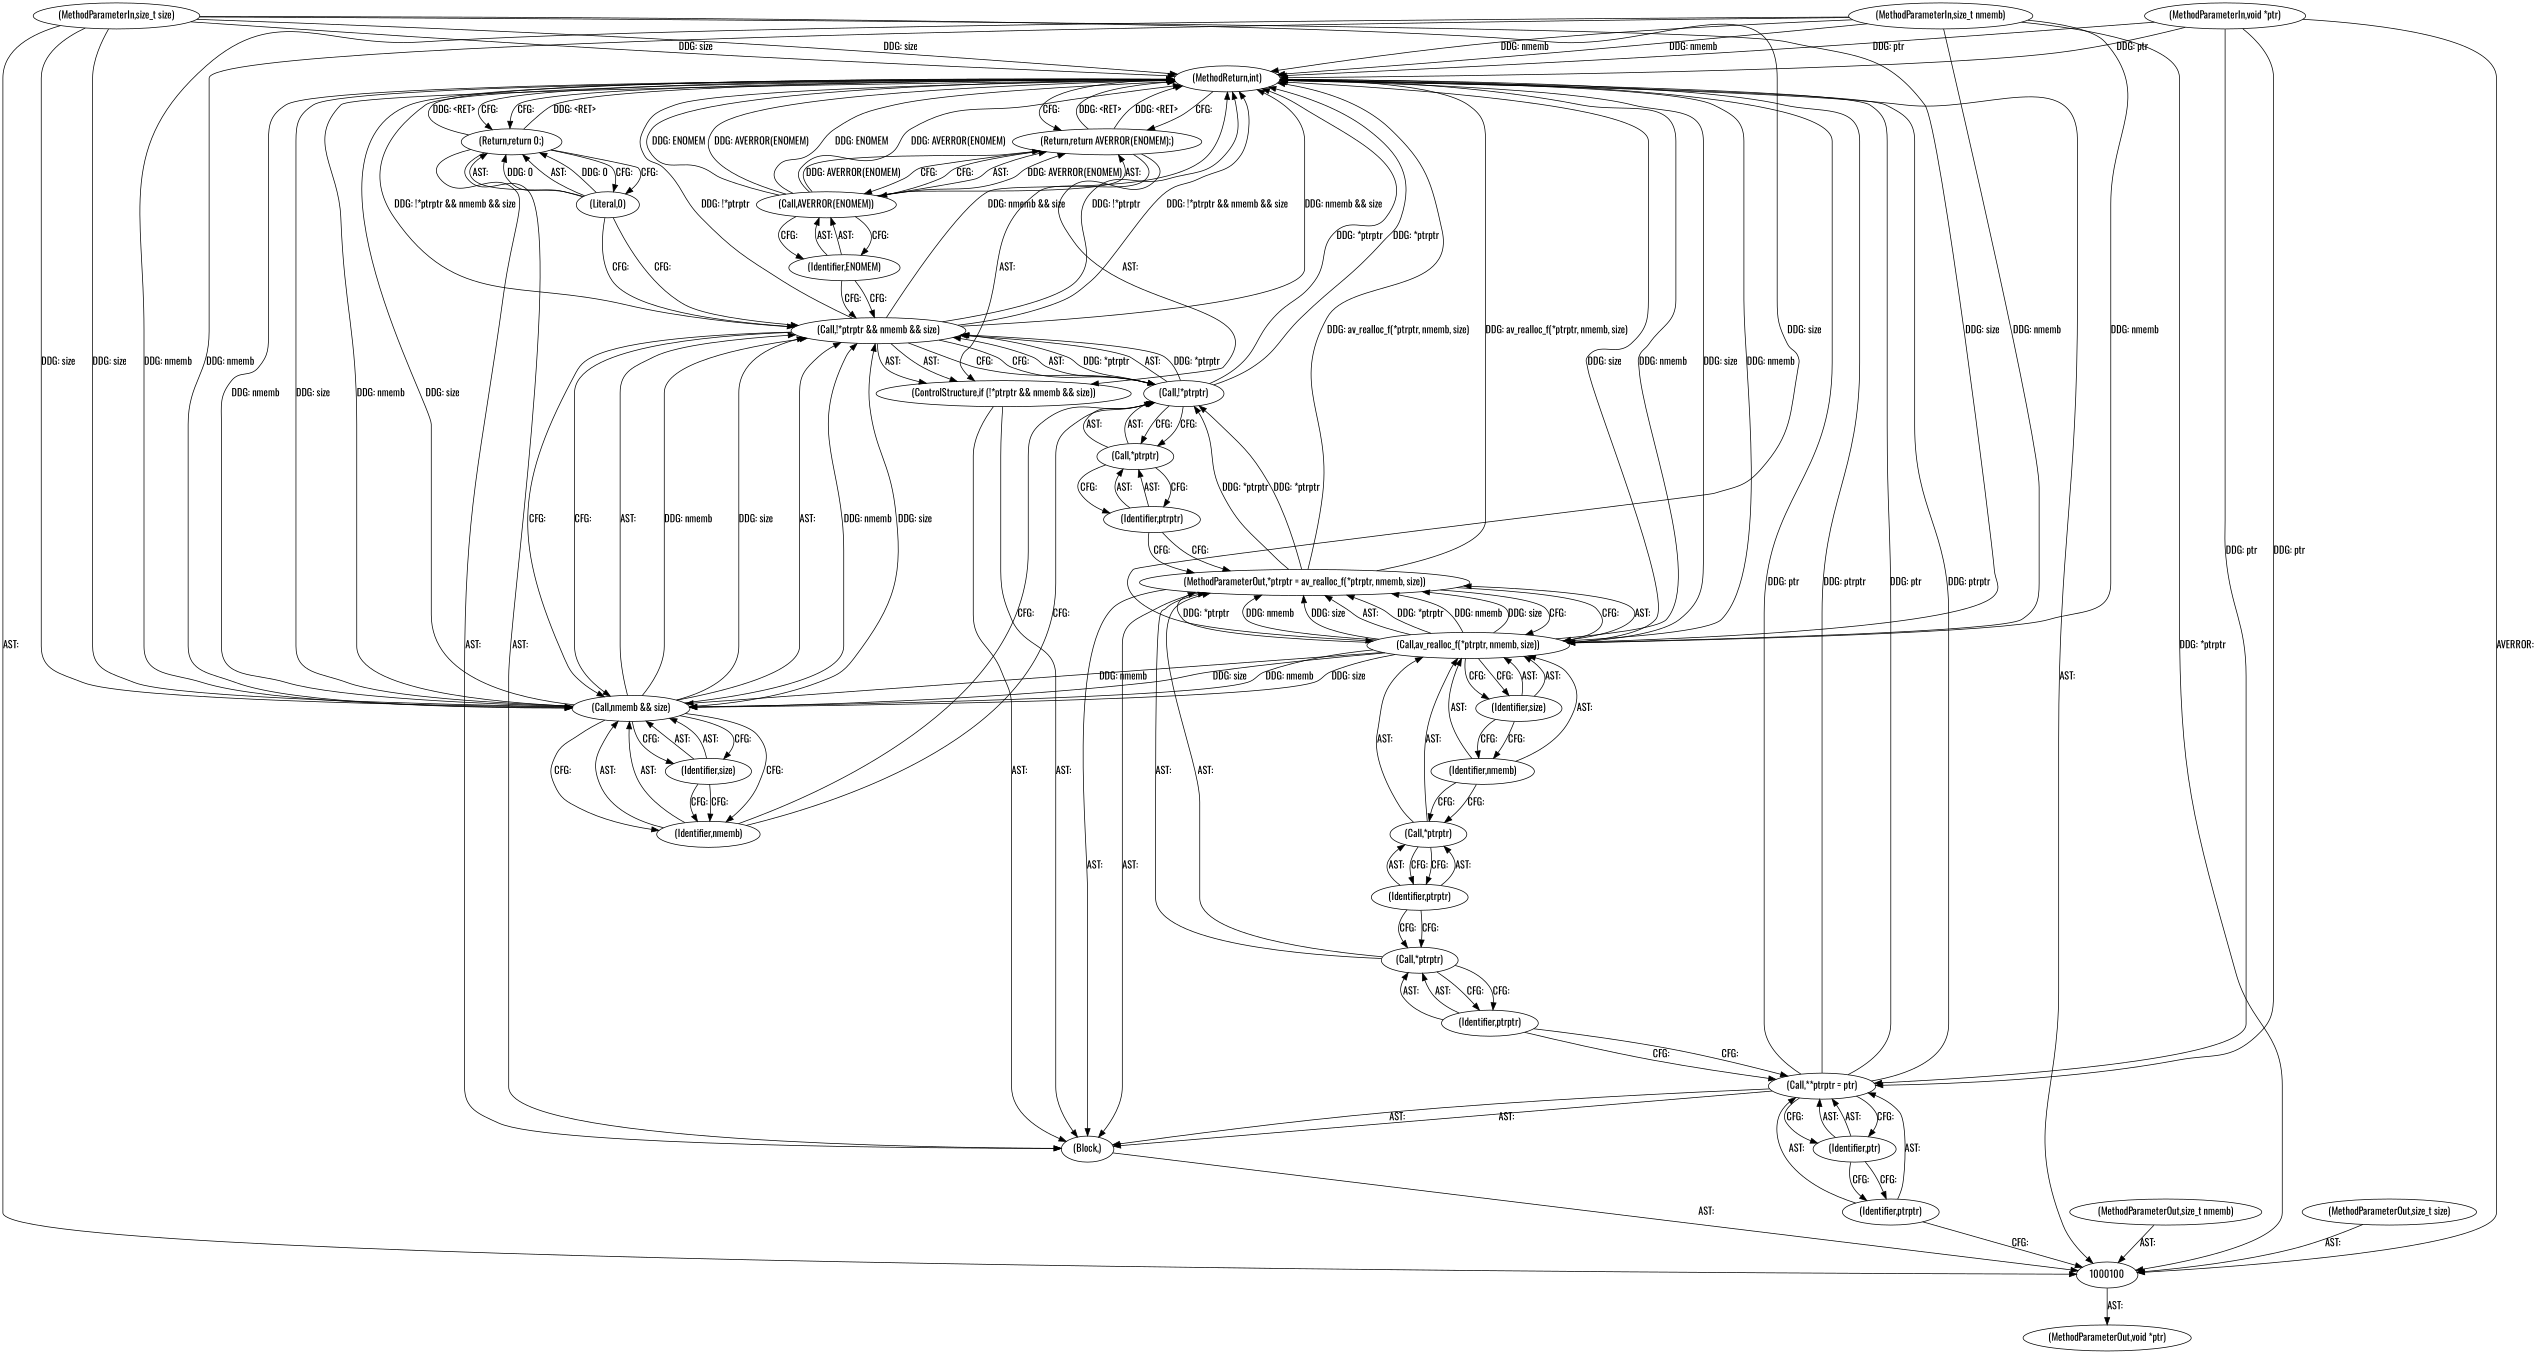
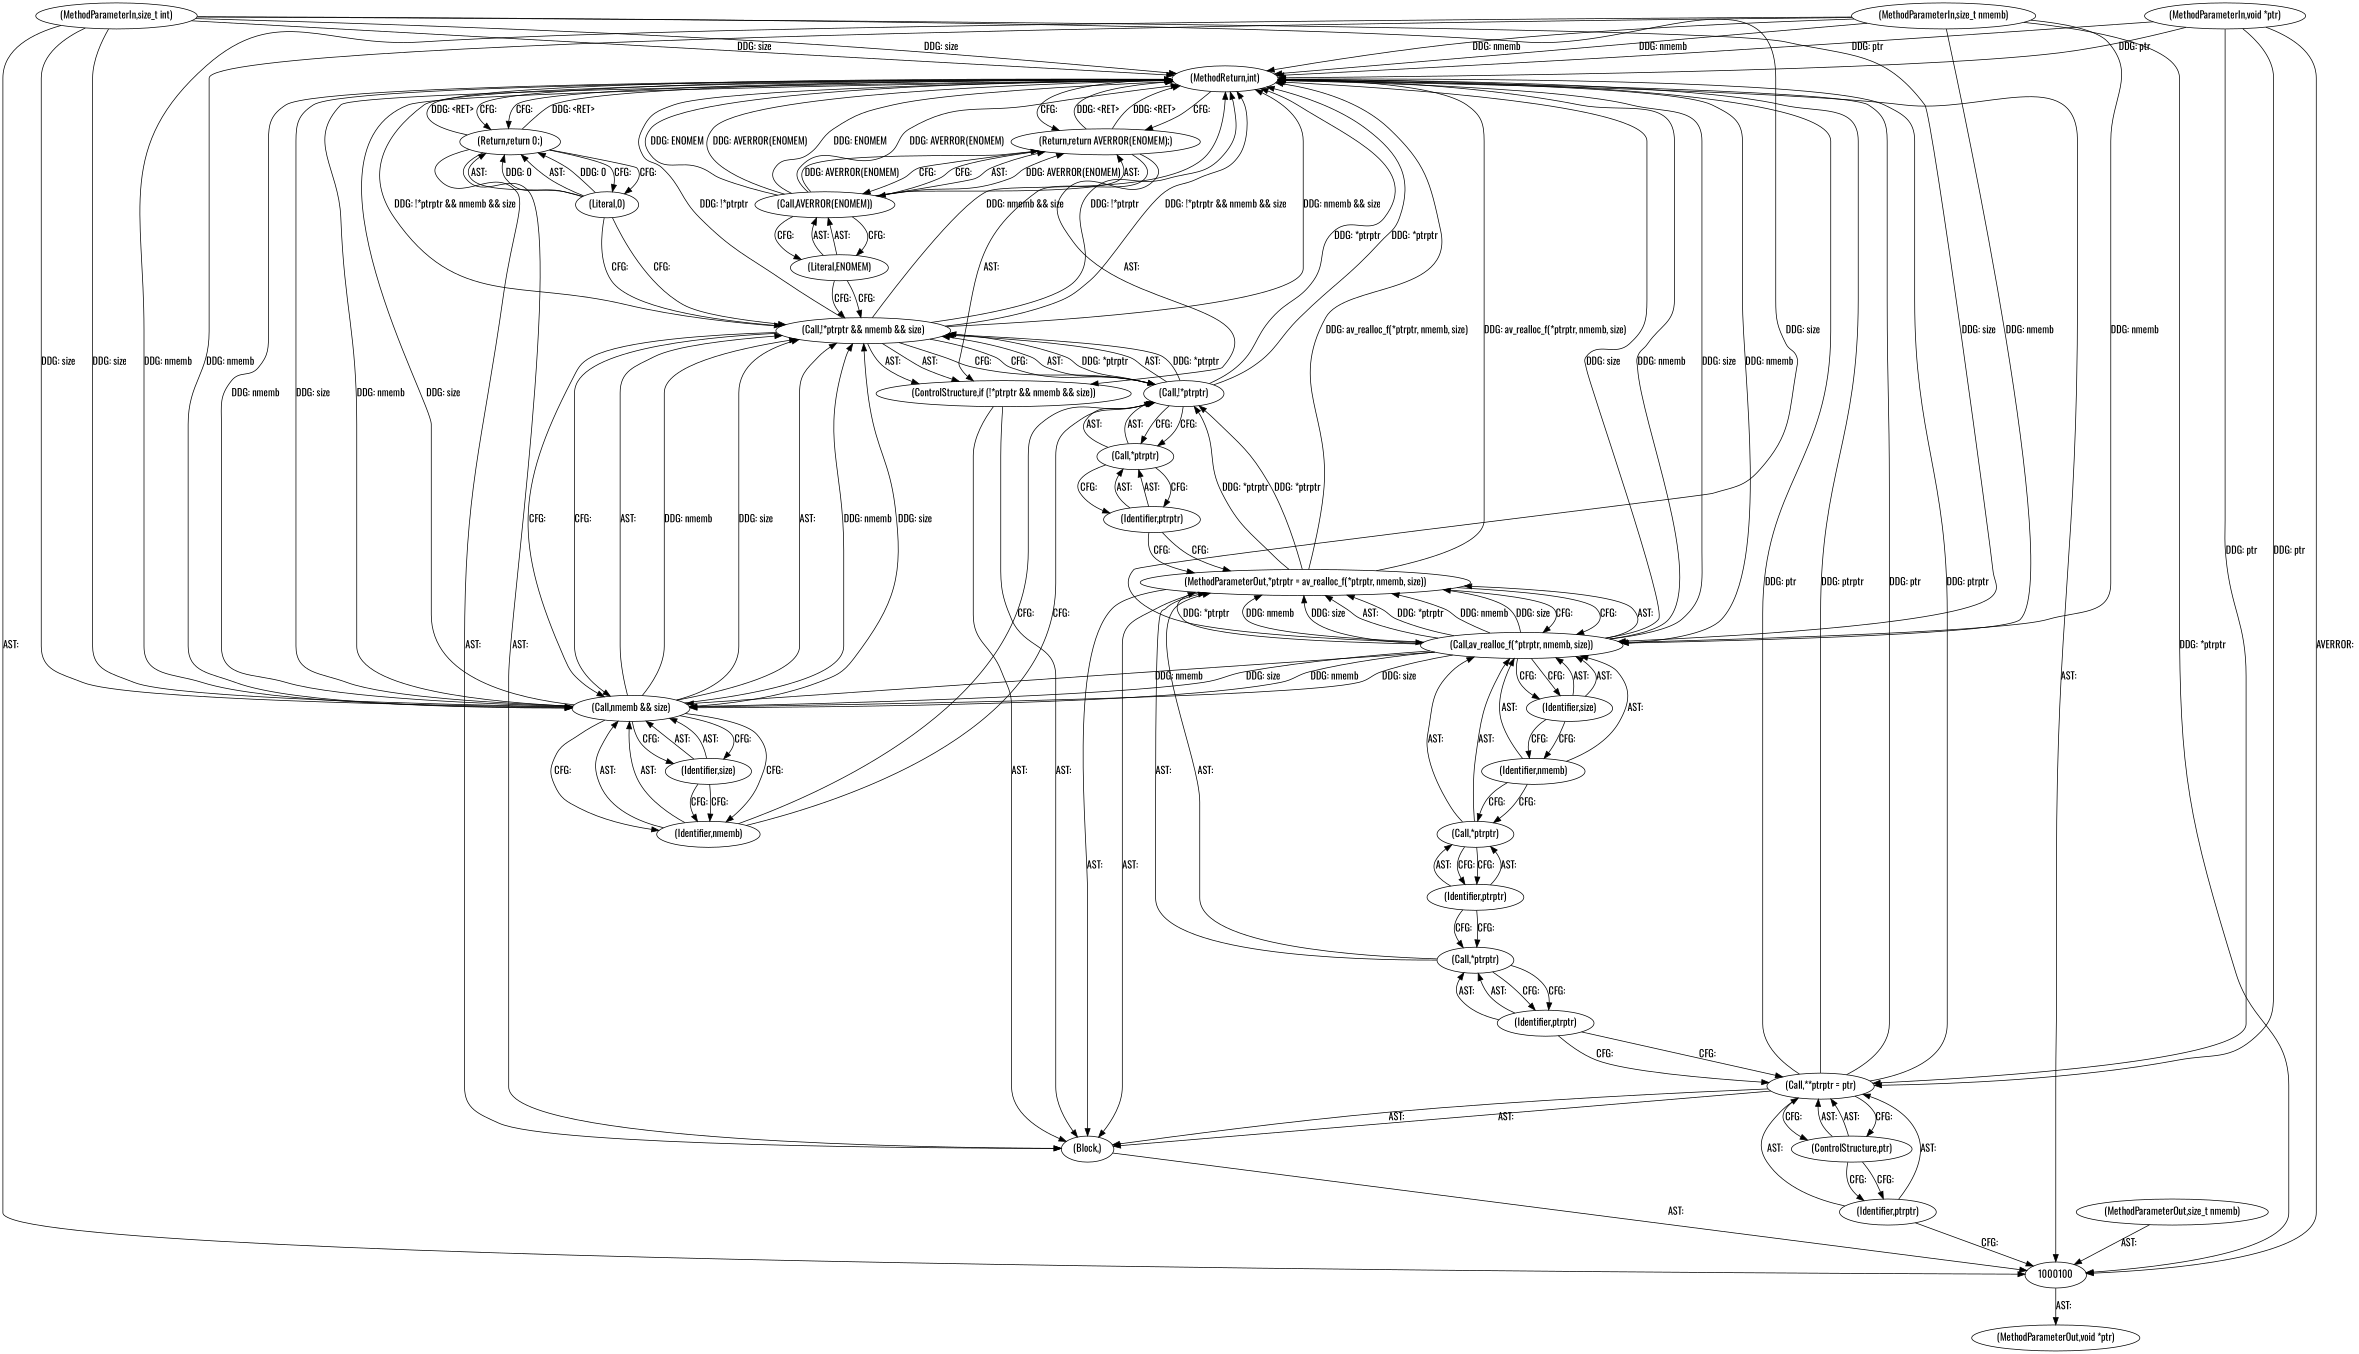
node "(MethodParameterIn,size_t size)": label "(MethodParameterIn,size_t size)" -> "(MethodParameterIn,size_t int)"
node "(Identifier,ENOMEM)": label "(Identifier,ENOMEM)" -> "(Literal,ENOMEM)"
node "(Identifier,ptr)": label "(Identifier,ptr)" -> "(ControlStructure,ptr)"
node "(MethodParameterOut,size_t size)": removed
